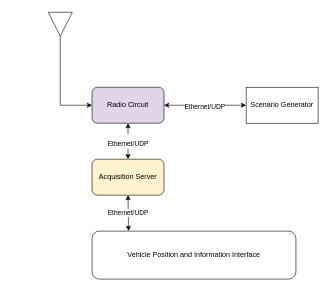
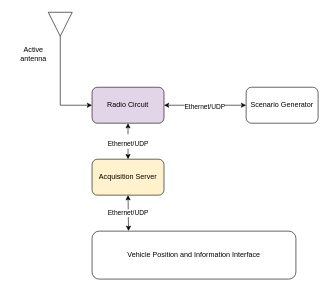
node "Active antenna": added
node "Scenario Generator": shape rectangle -> rounded rectangle
